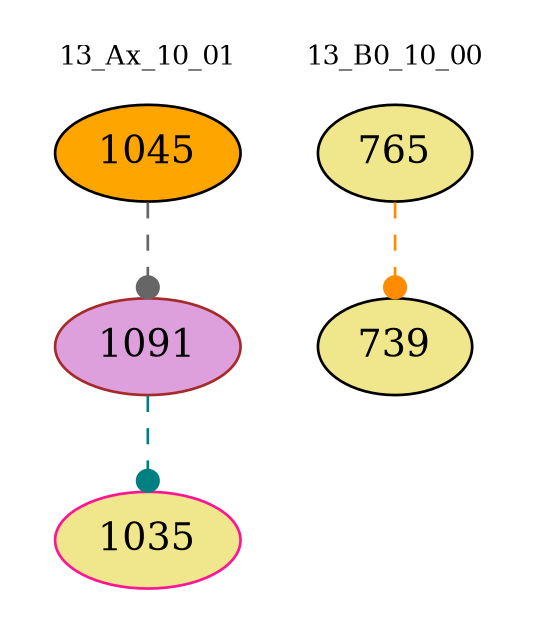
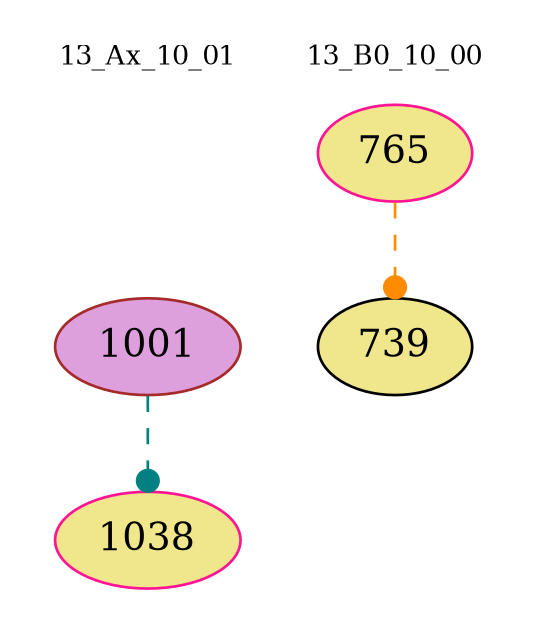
node "1045": removed
node "765": color black -> deeppink
node "1091": label "1091" -> "1001"
node "1035": label "1035" -> "1038"
